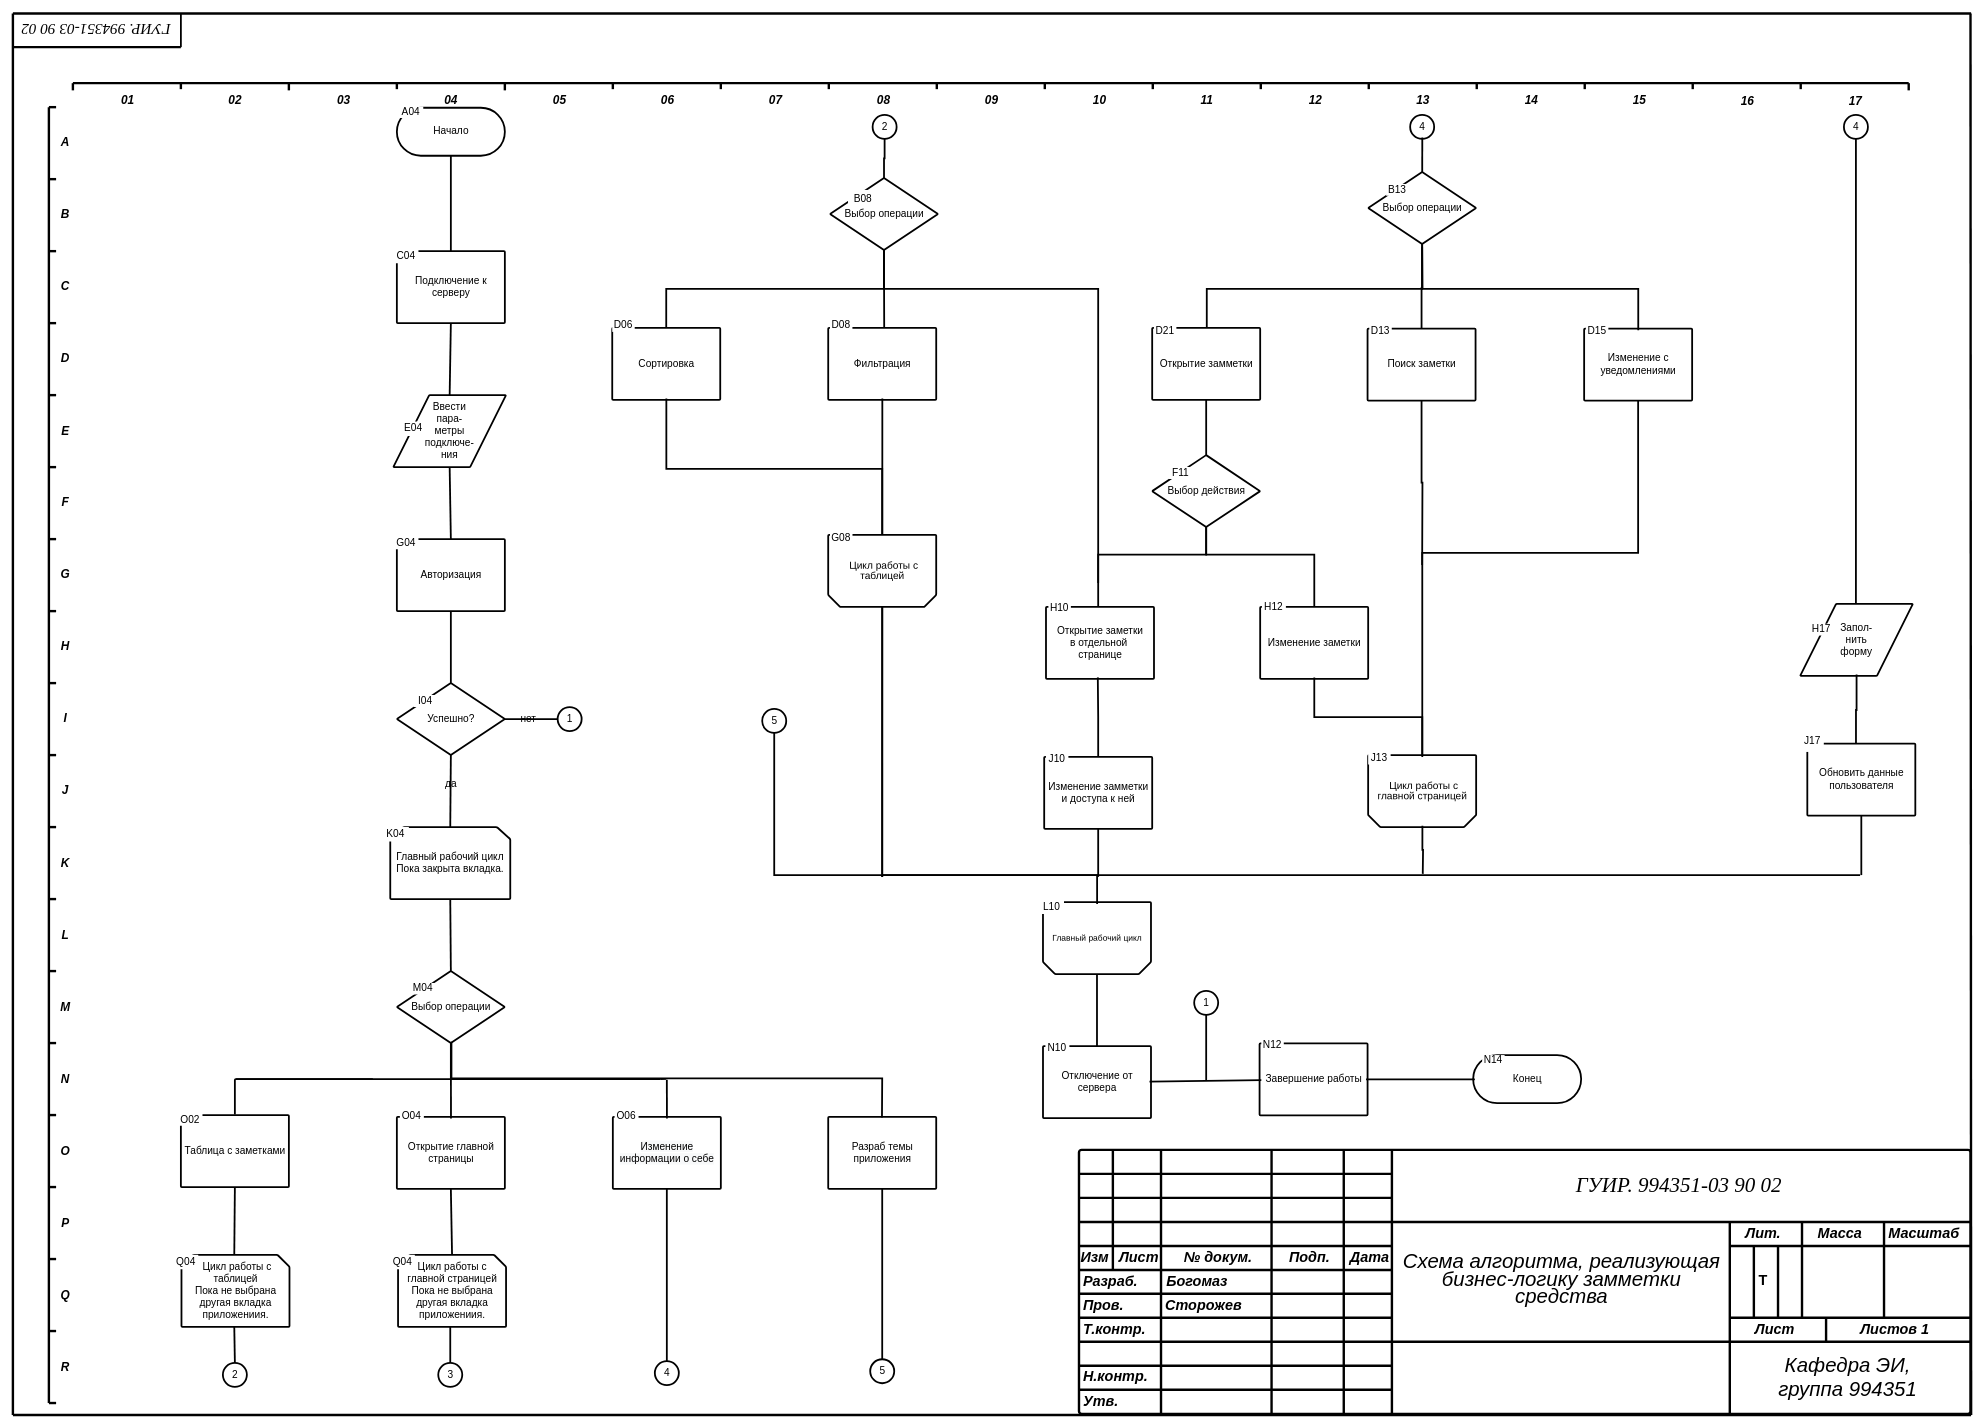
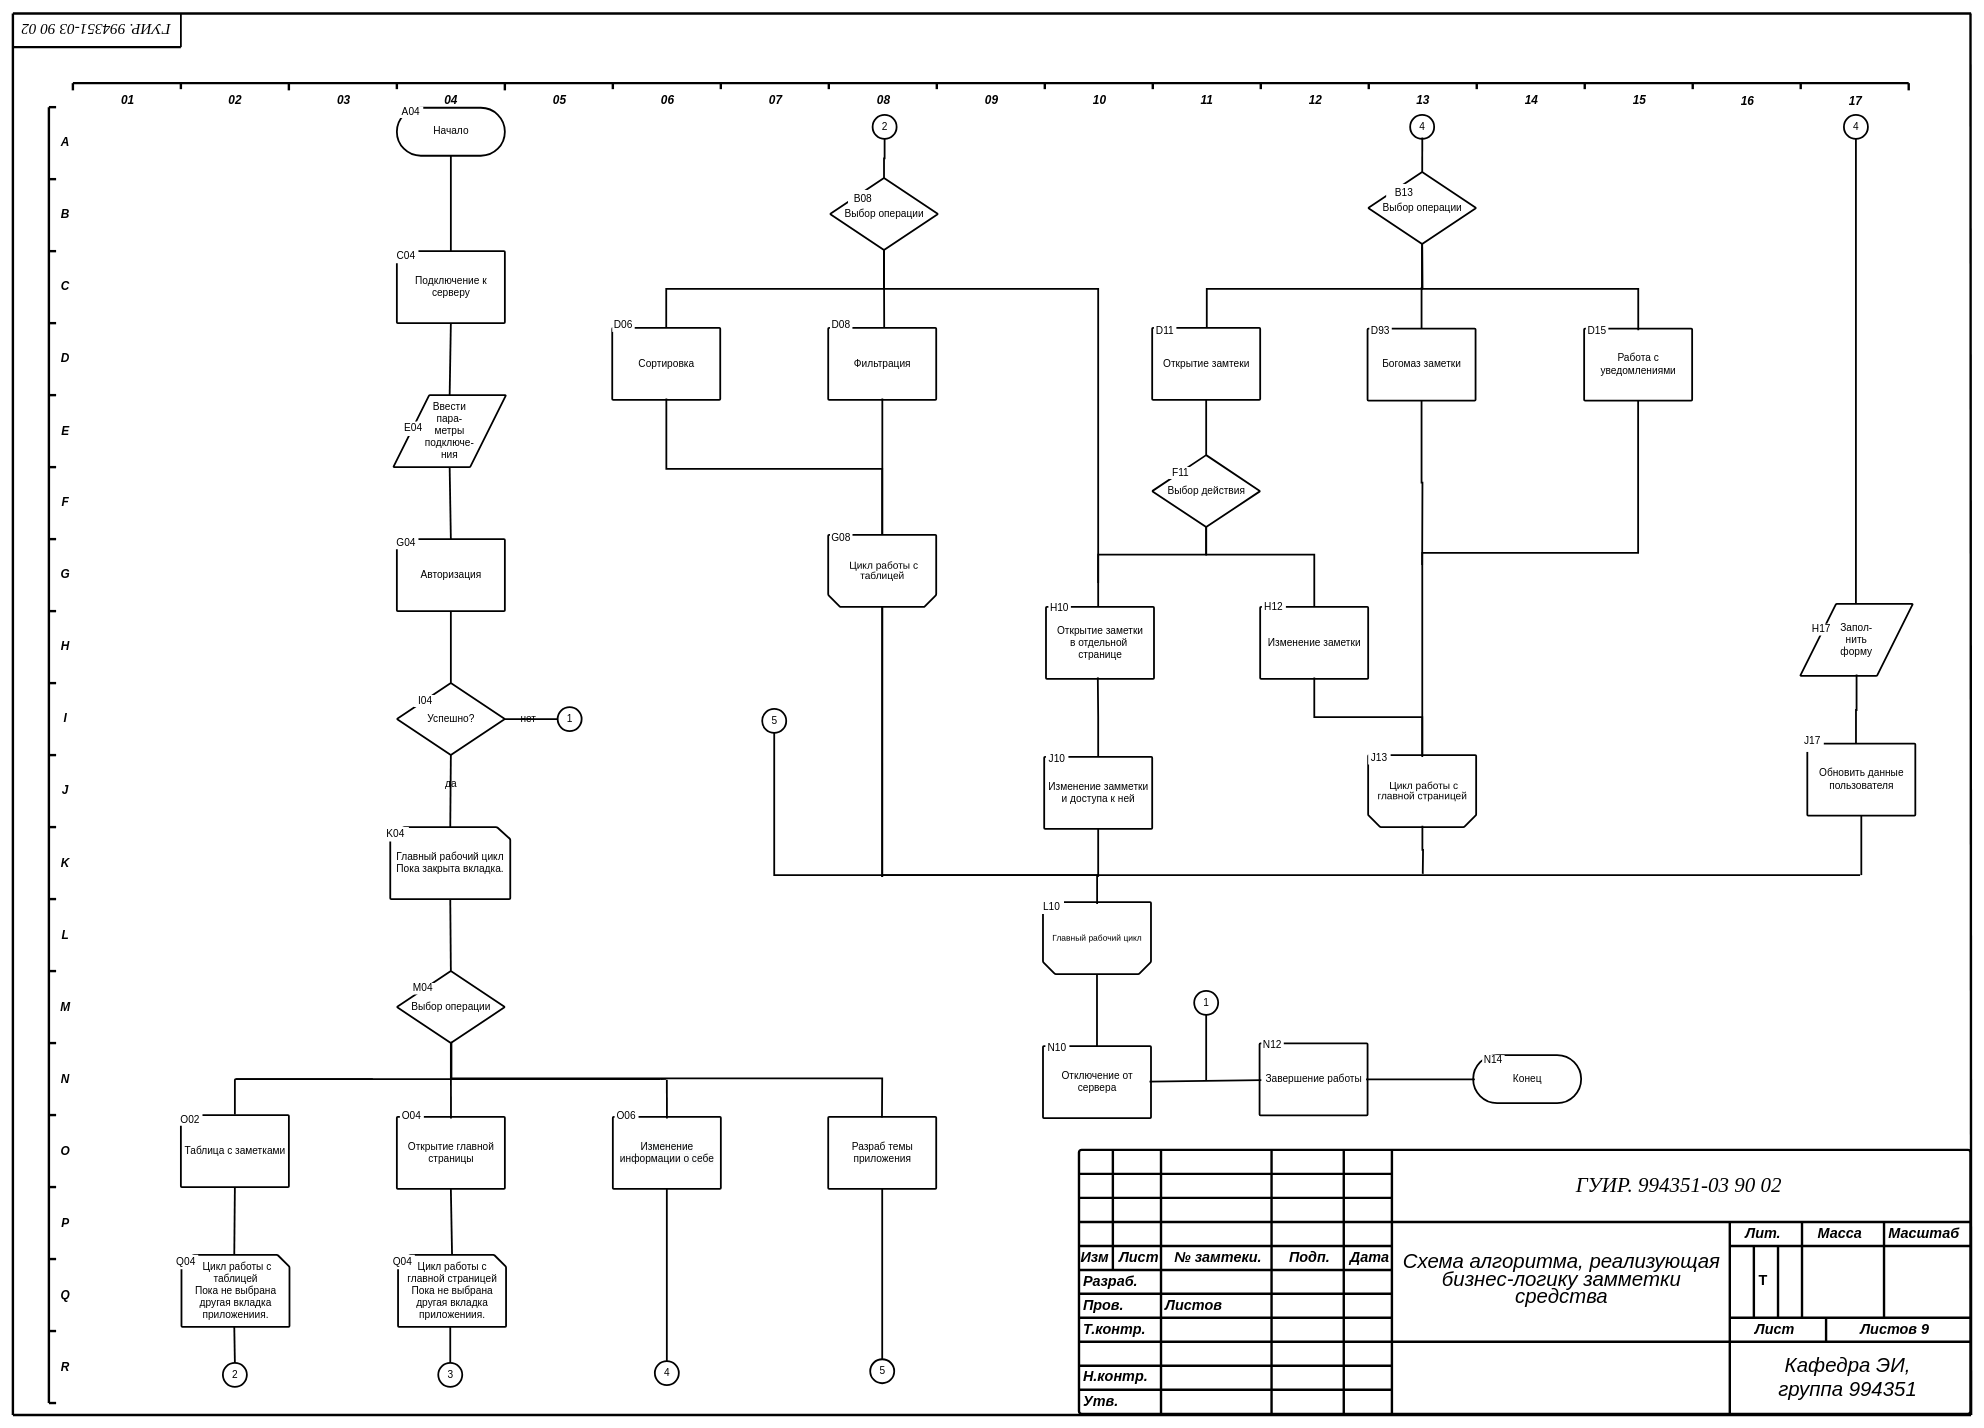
node "B13": size 22x12 -> 36x18
node "D21": label "D21" -> "D11"
node "D13": label "D13" -> "D93"
node "Открытие замметки": label "Открытие замметки" -> "Открытие замтеки"
node "Поиск заметки": label "Поиск заметки" -> "Богомаз заметки"
node "Изменение с уведомлениями": label "Изменение с уведомлениями" -> "Работа с уведомлениями"
node "№ докум.": label "№ докум." -> "№ замтеки."
node "Богомаз": removed
node "Сторожев": label "Сторожев" -> "Листов"
node "Листов 1": label "Листов 1" -> "Листов 9"
